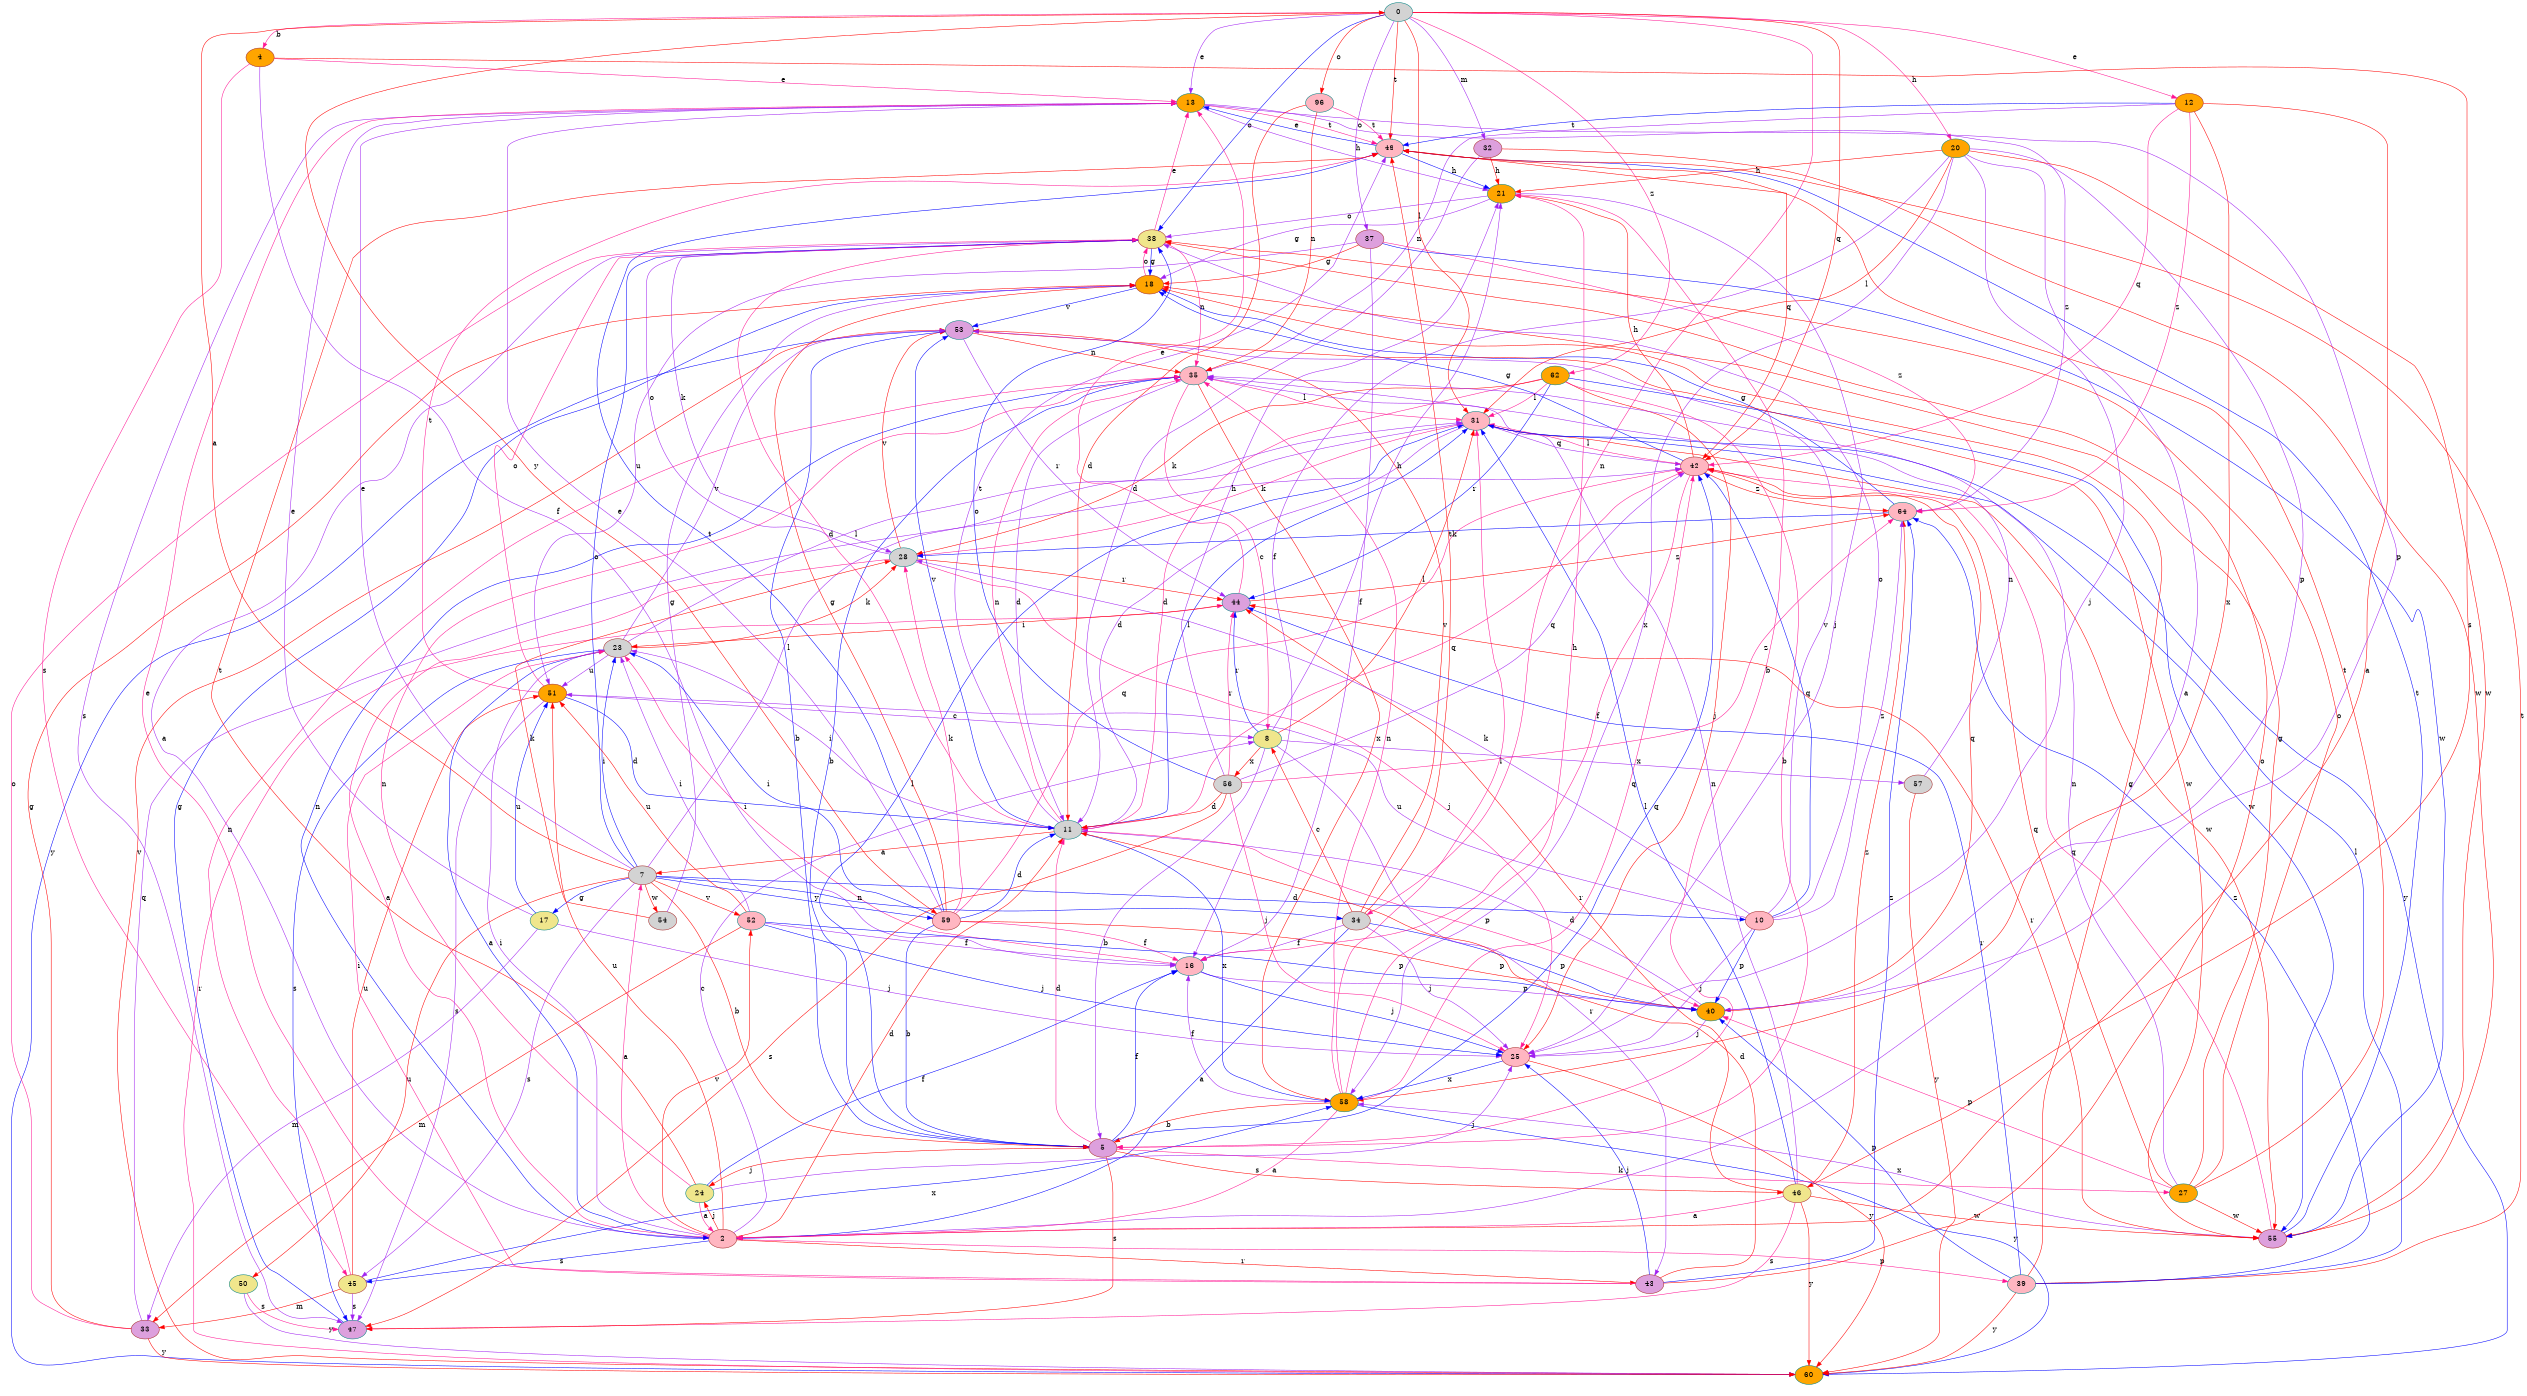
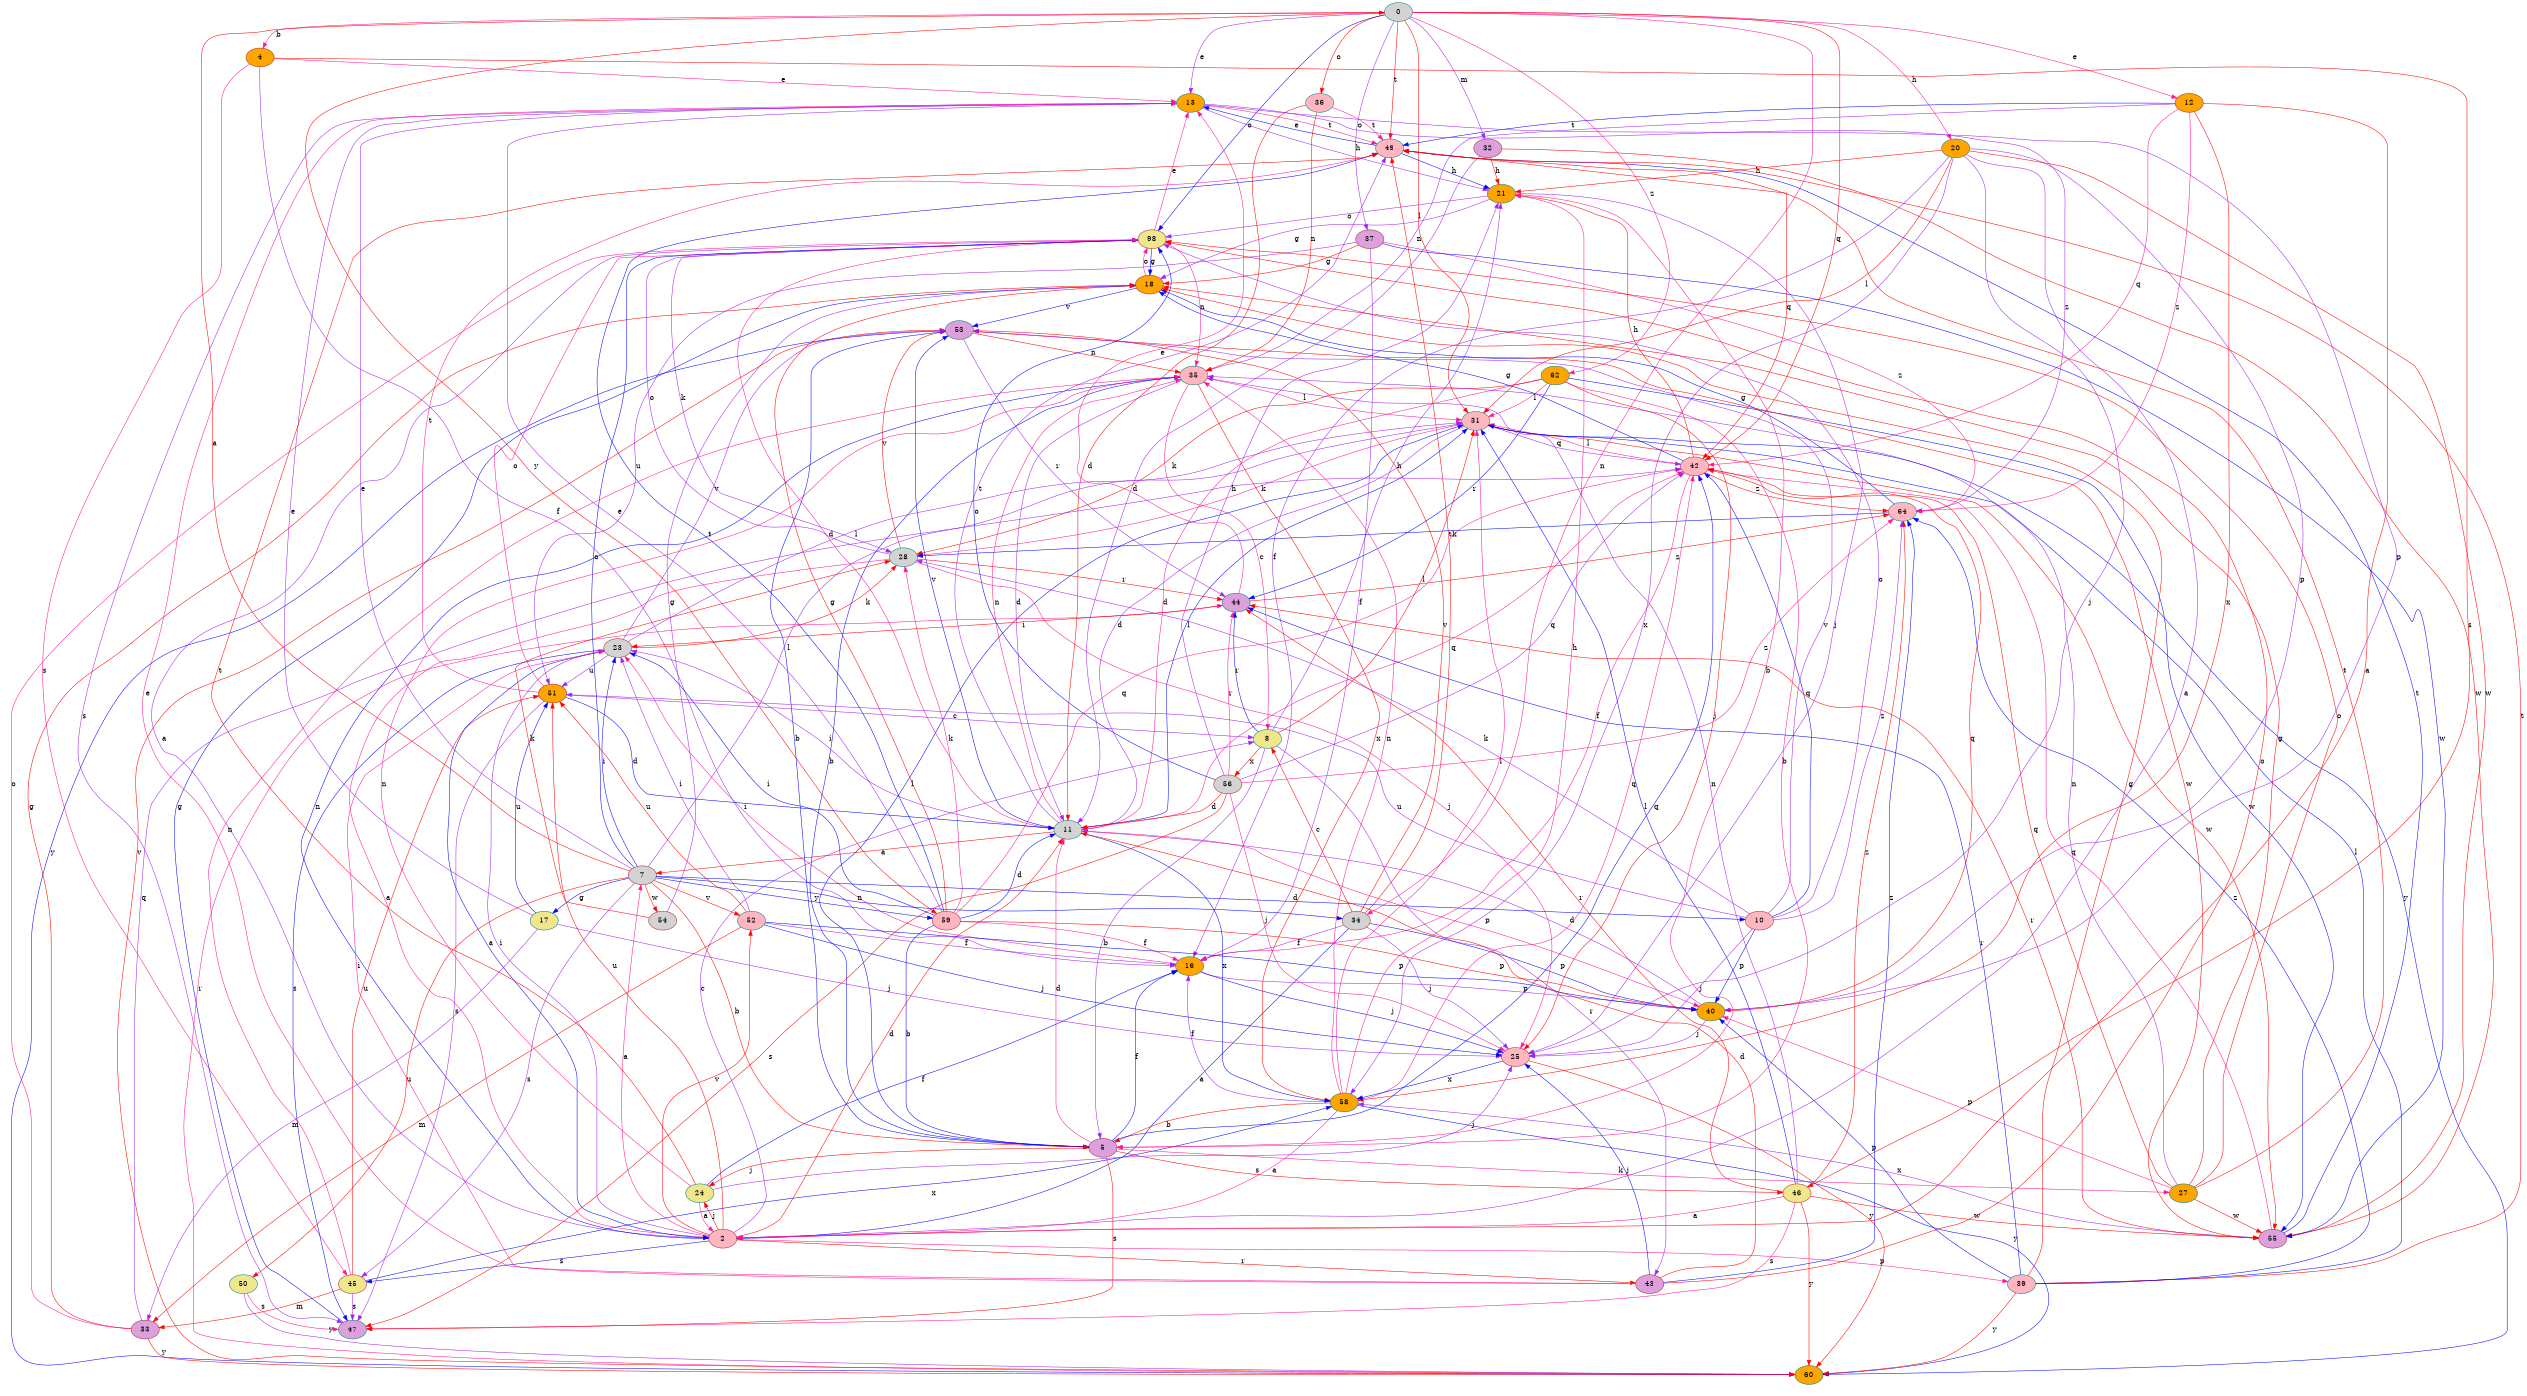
node "96": label "96" -> "36"
node "38": label "38" -> "98"
node "57": removed
node "16": fillcolor lightpink -> orange
